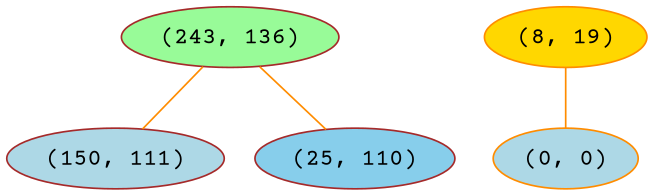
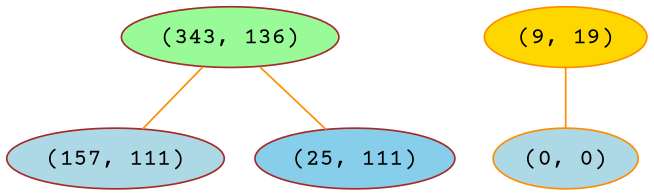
node "(243, 136)": label "(243, 136)" -> "(343, 136)"
node "(8, 19)": label "(8, 19)" -> "(9, 19)"
node "(150, 111)": label "(150, 111)" -> "(157, 111)"
node "(25, 110)": label "(25, 110)" -> "(25, 111)"
